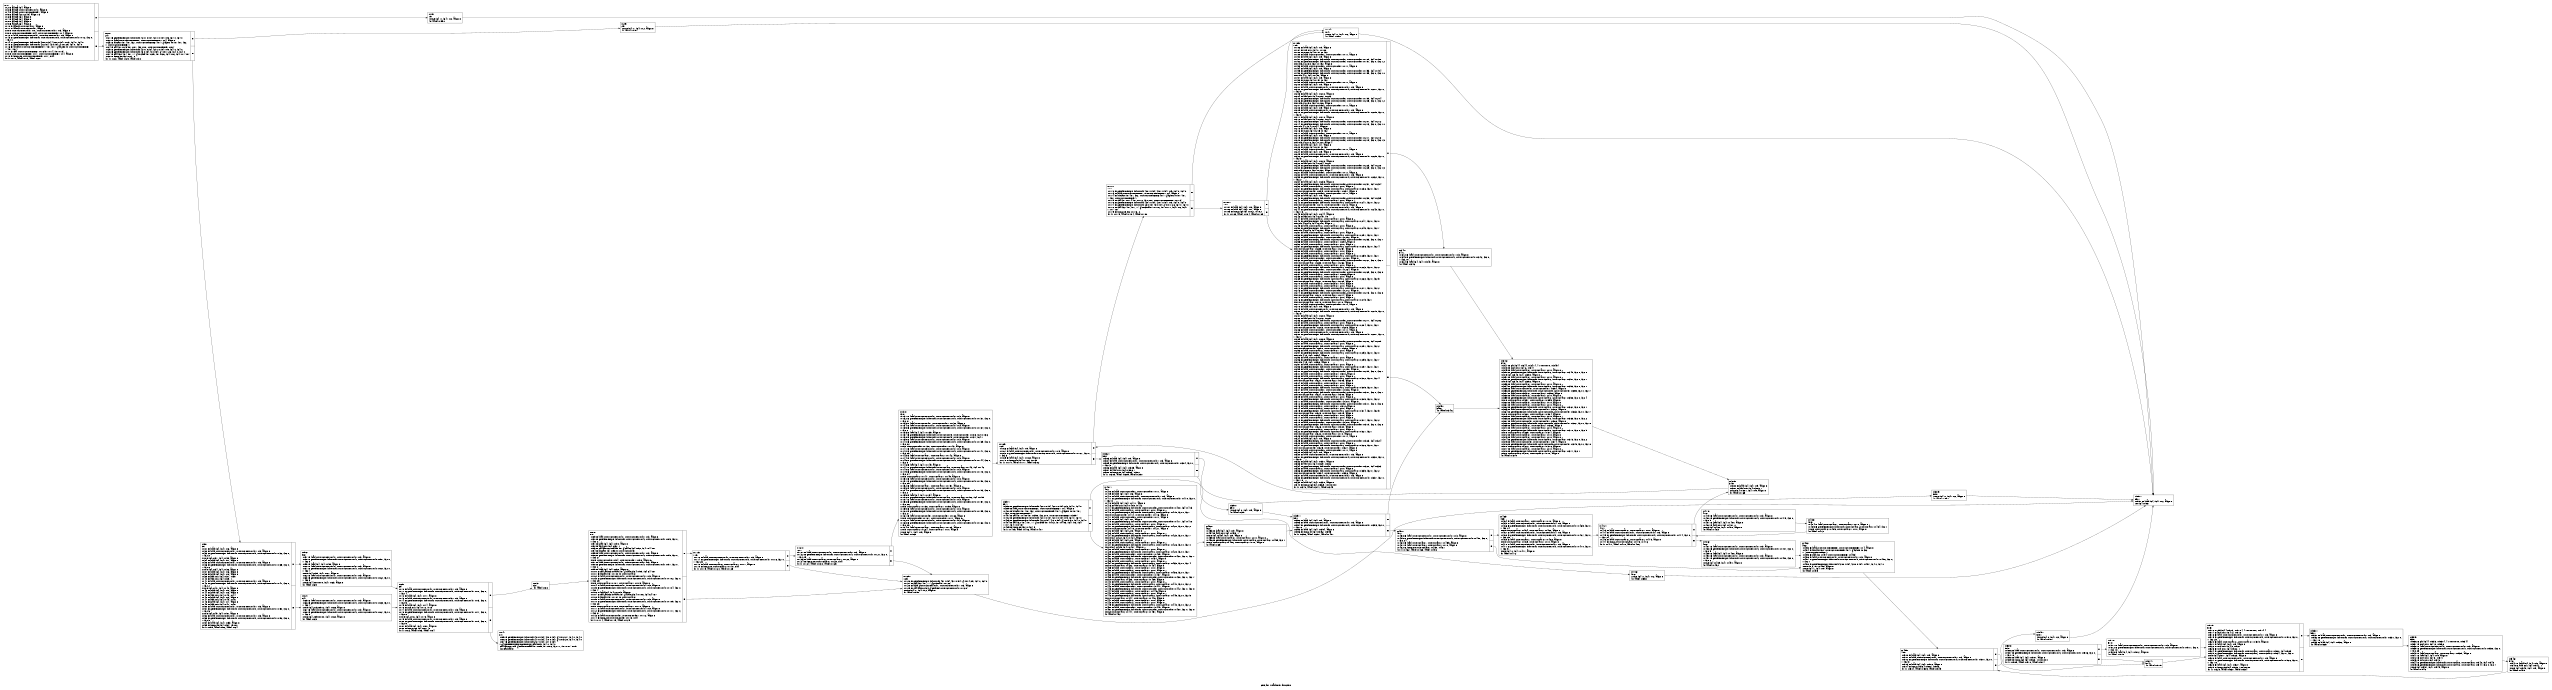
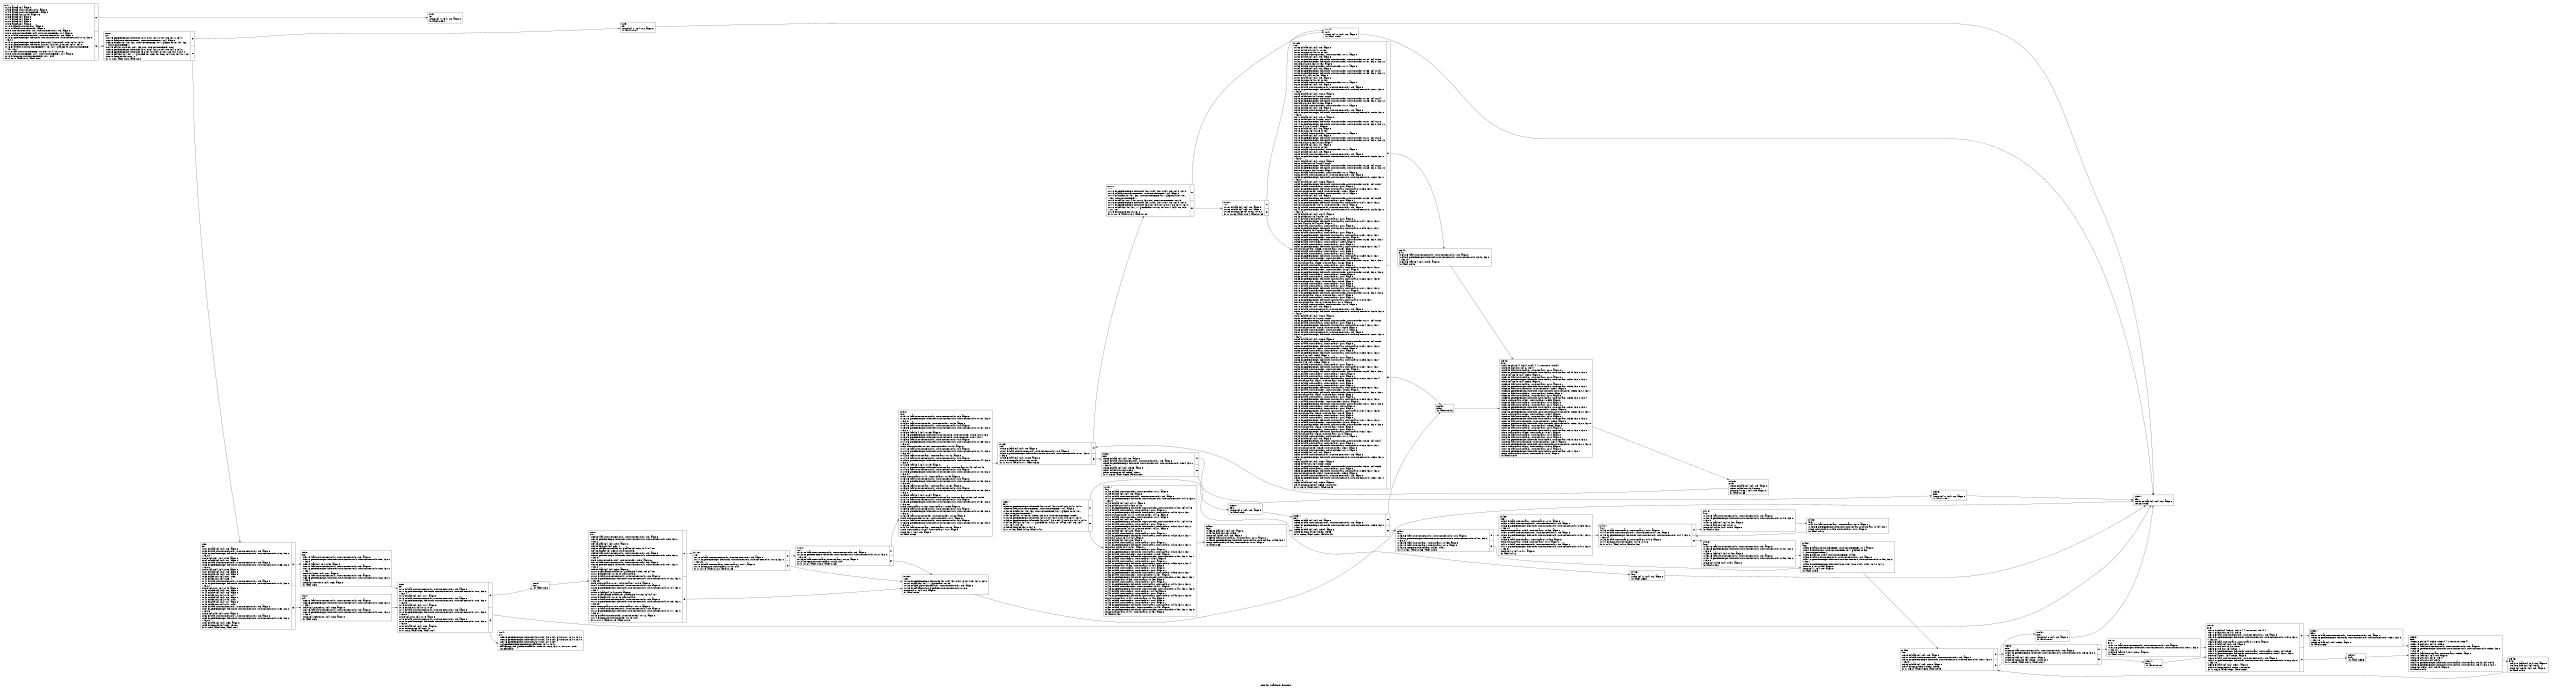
edge "%19:" -> "%550:": now "%69:" -> "%550:"
edge "%472:" -> "%379:": now "%472:" -> "%478:"
node "%534:": added
edge "%499:" -> "%514:": now "%499:" -> "%505:"
